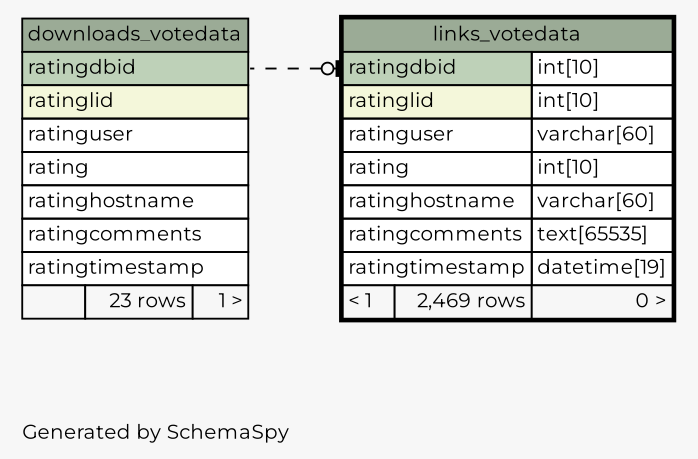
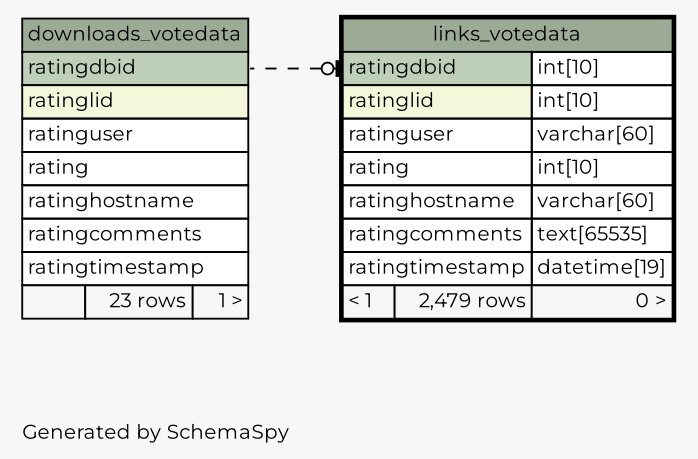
node "links_votedata": text "2,469 rows" -> "2,479 rows"
